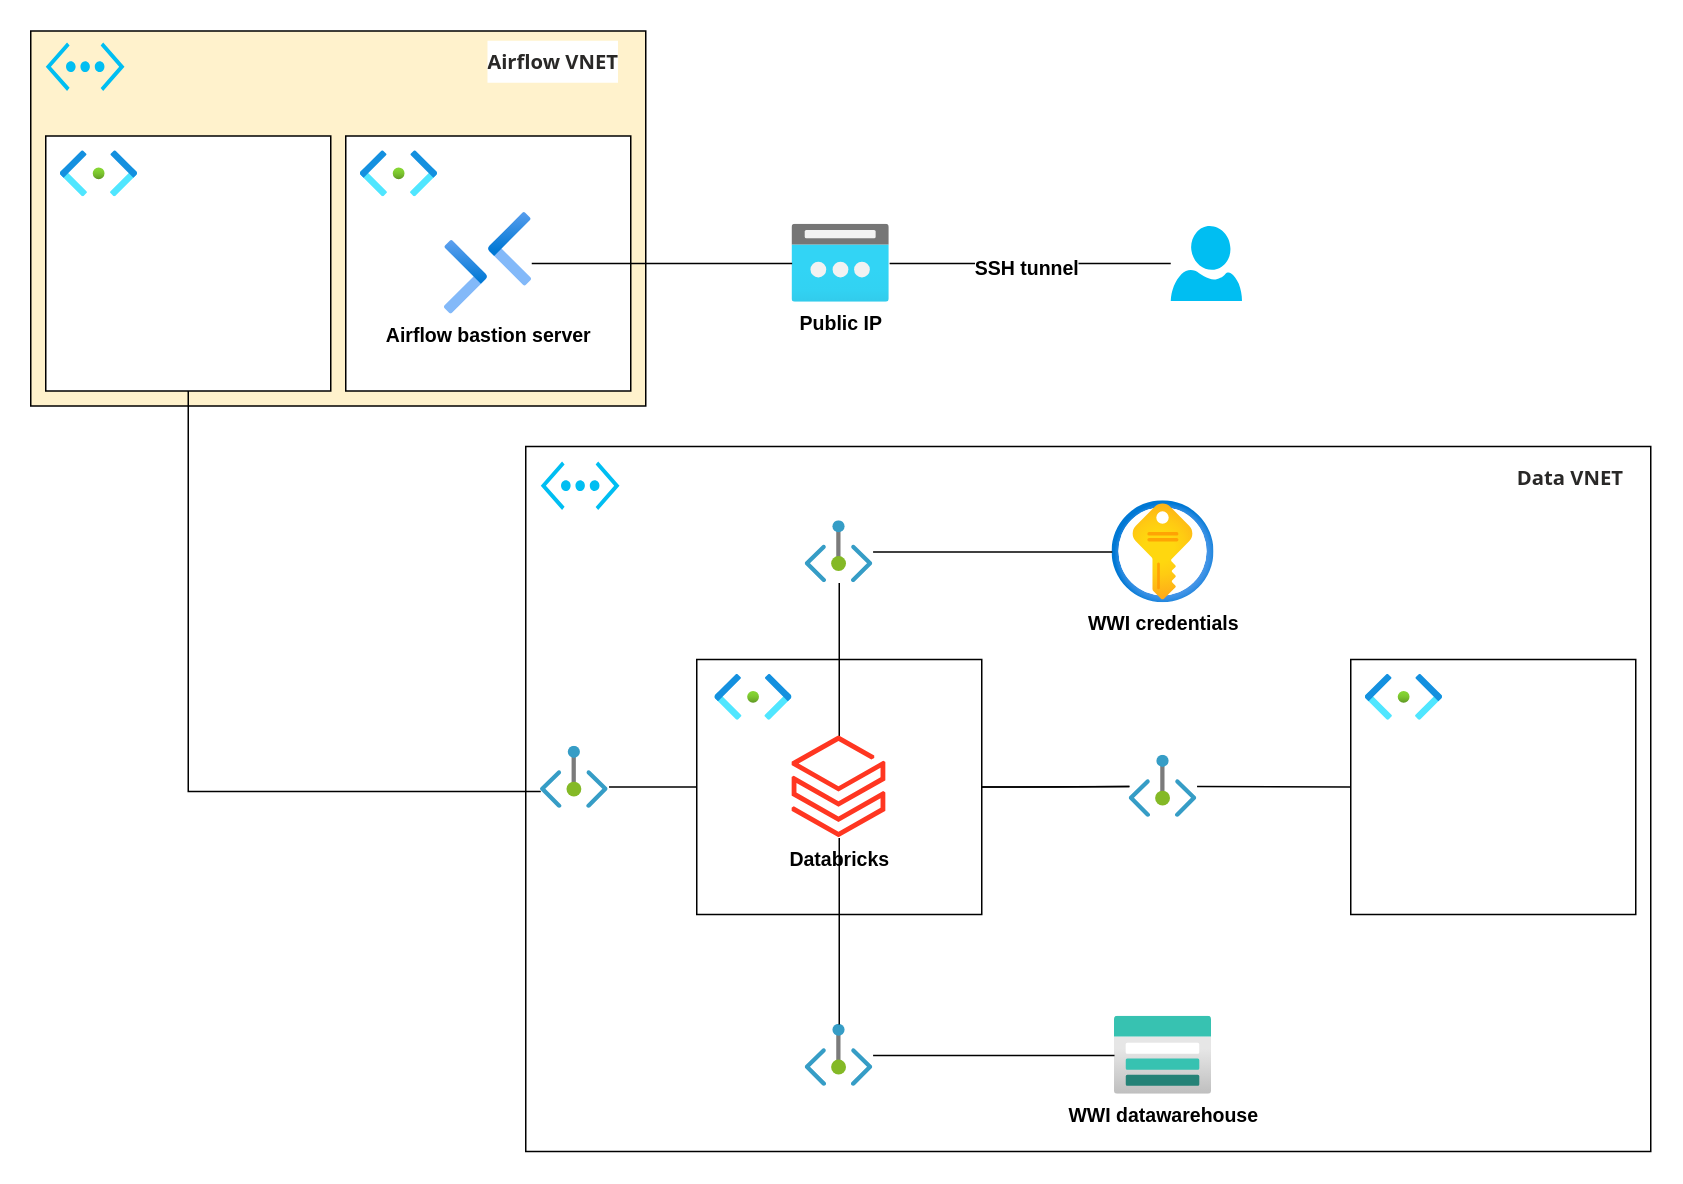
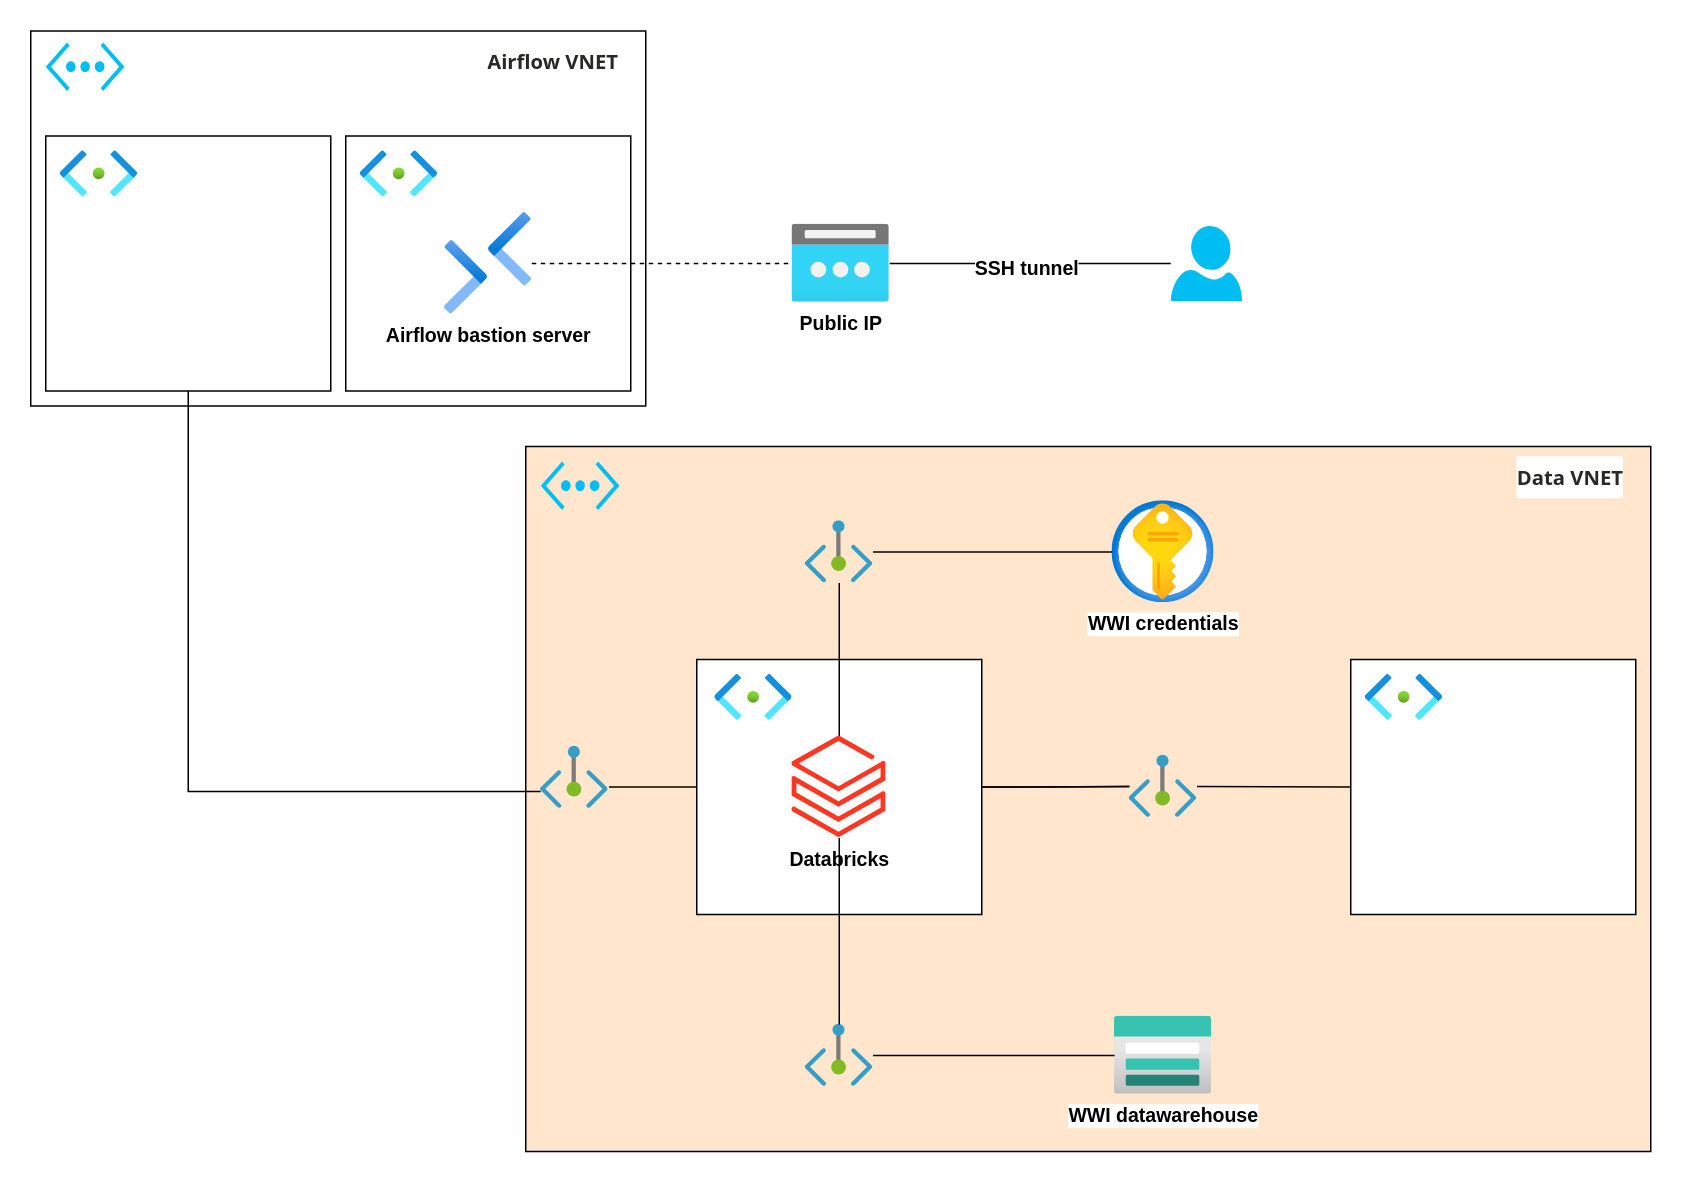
node "Airflow VNET": fillcolor #fff2cc -> #ffffff
edge "Airflow bastion server" -- "Public IP": style solid -> dashed
node "Data VNET": fillcolor #ffffff -> #ffe6cc
